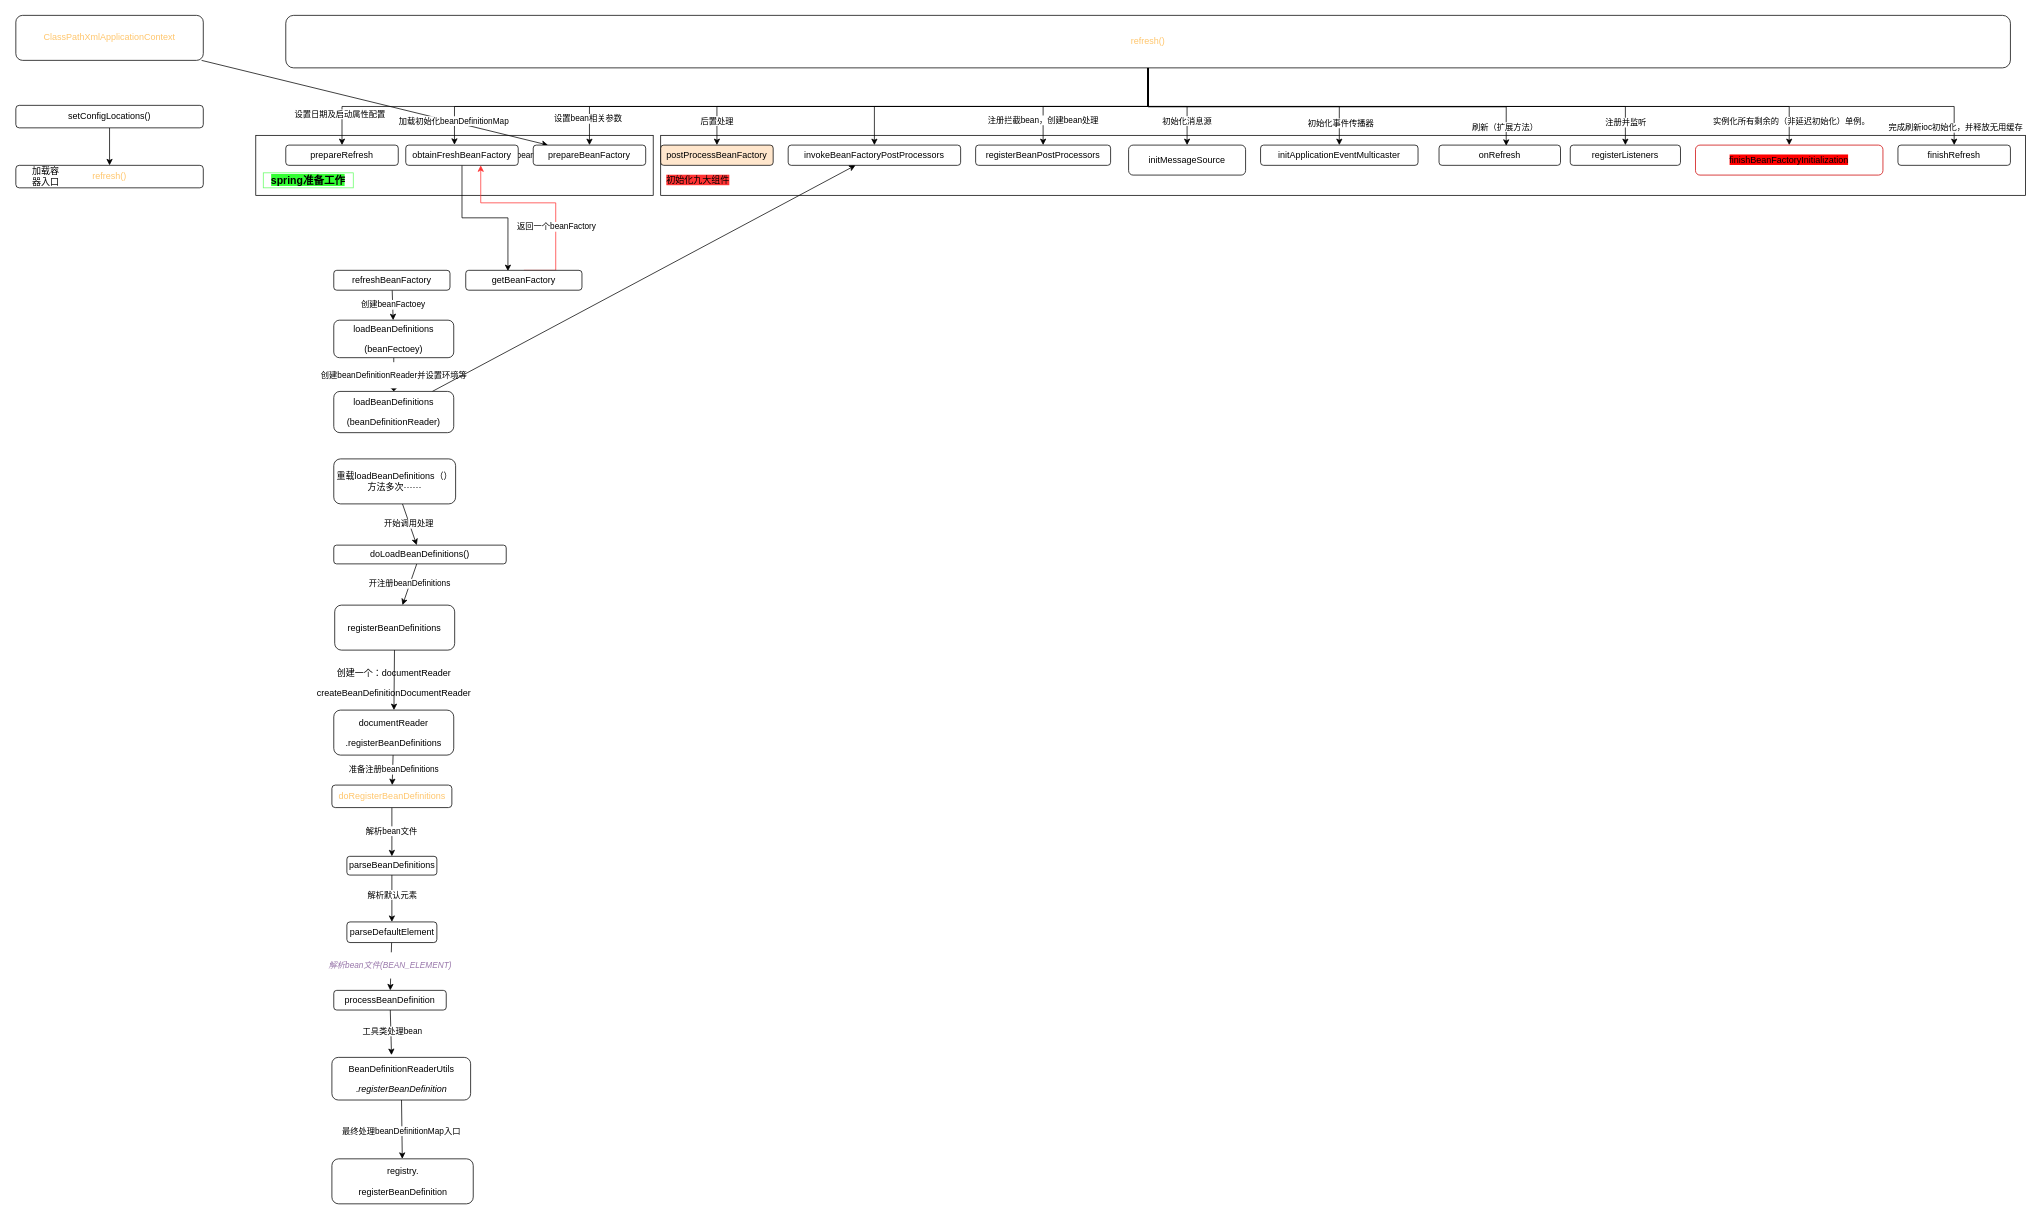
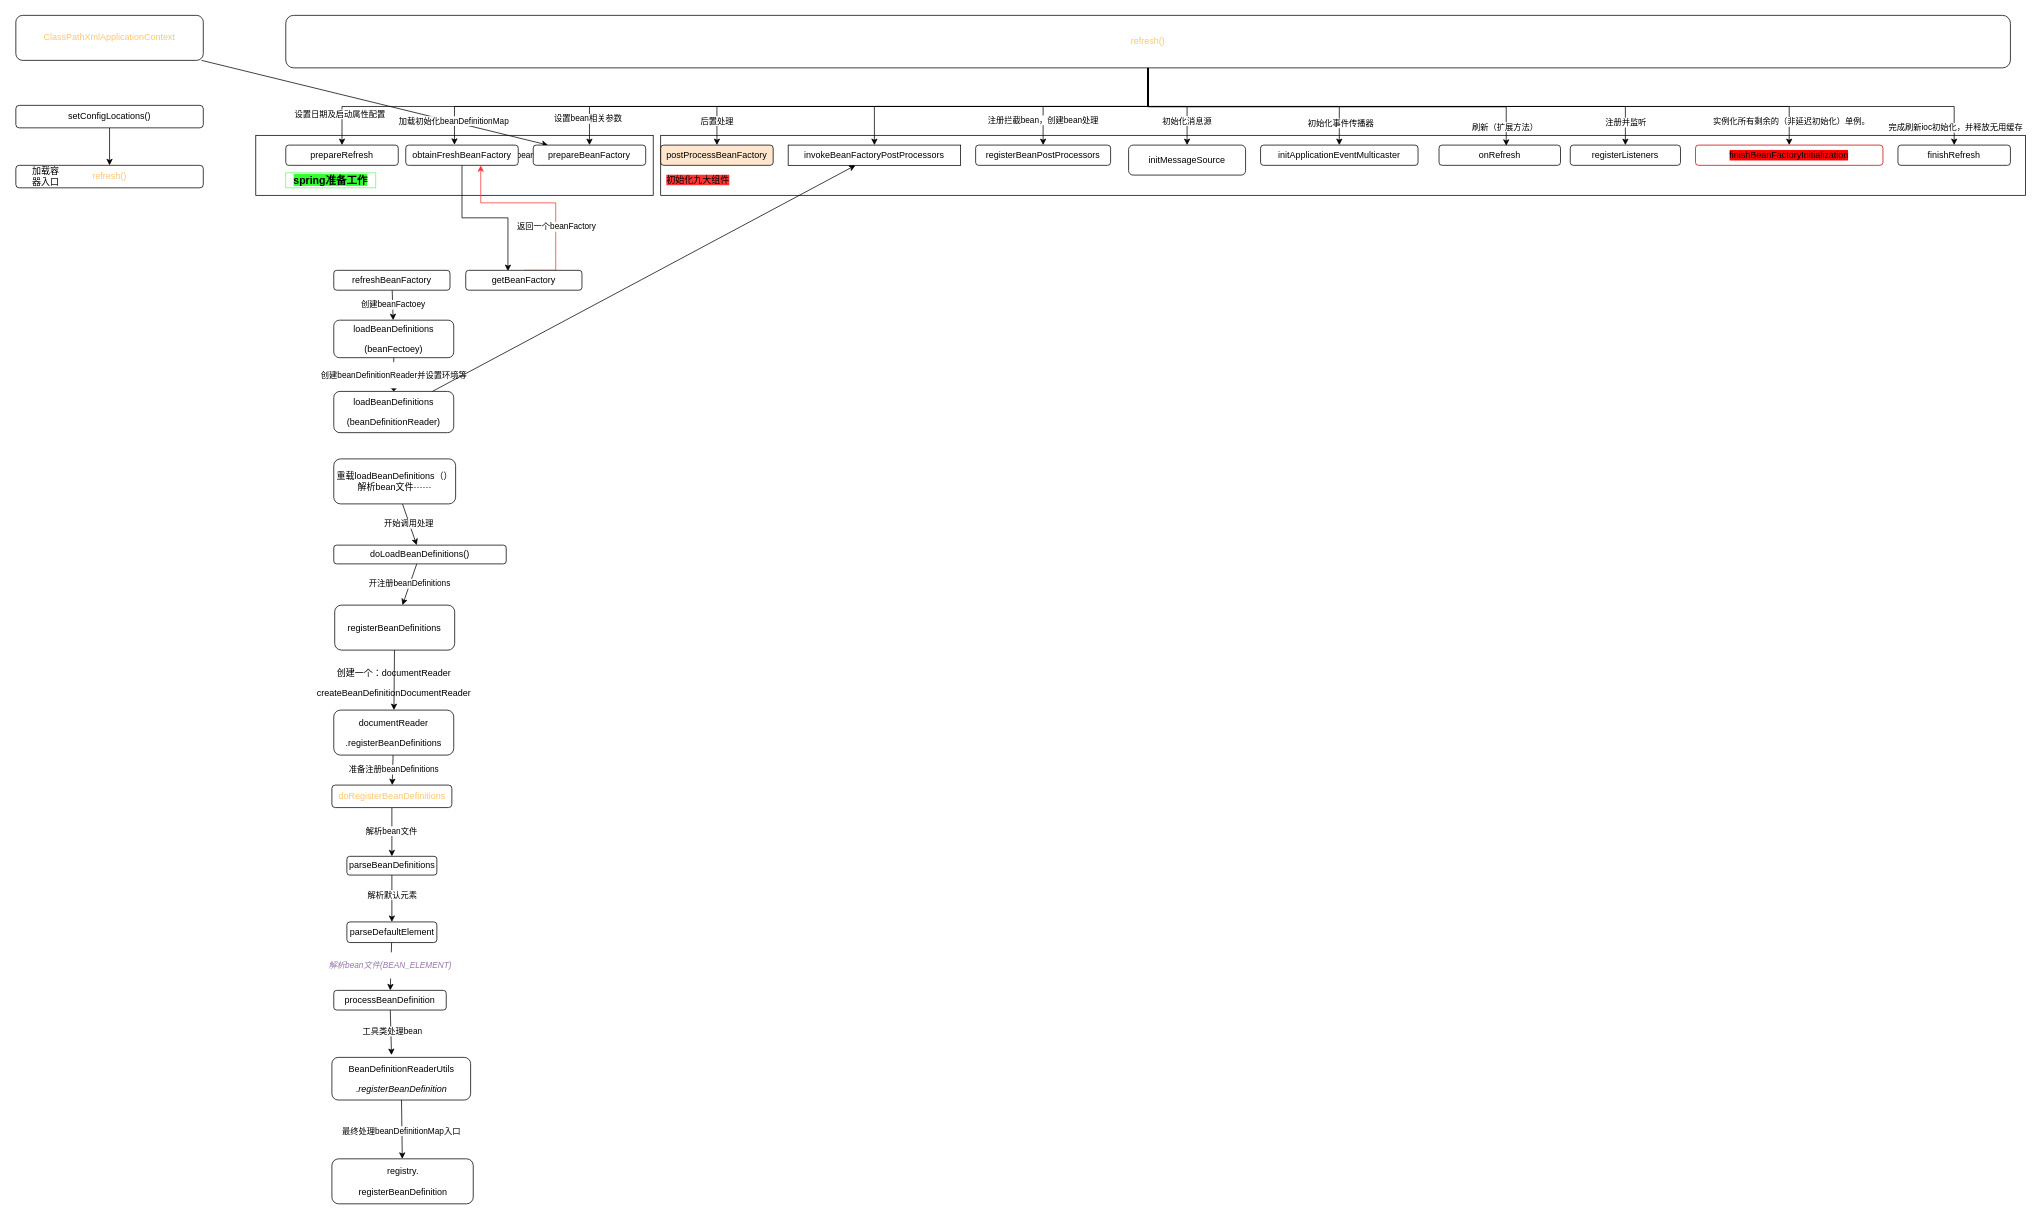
node "invokeBeanFactoryPostProcessors": shape rounded rectangle -> rectangle
node "finishBeanFactoryInitialization": size 188x30 -> 188x20
node "spring准备工作": moved (308, 180) -> (330, 180)
node "重载loadBeanDefinitions（） 方法多次······": label "重载loadBeanDefinitions（） 方法多次······" -> "重载loadBeanDefinitions（） 解析bean文件······"
